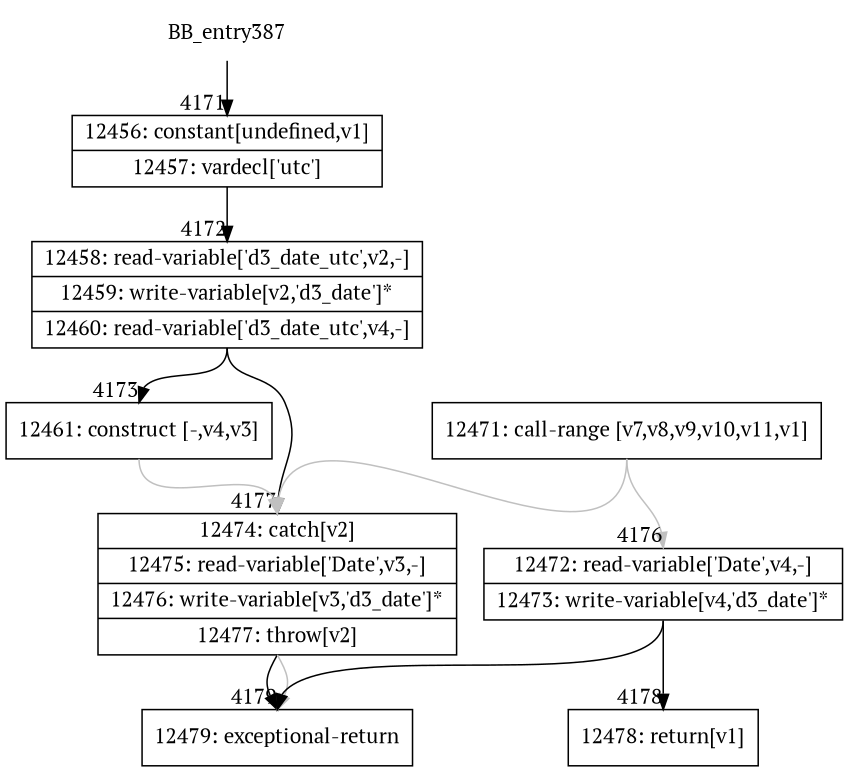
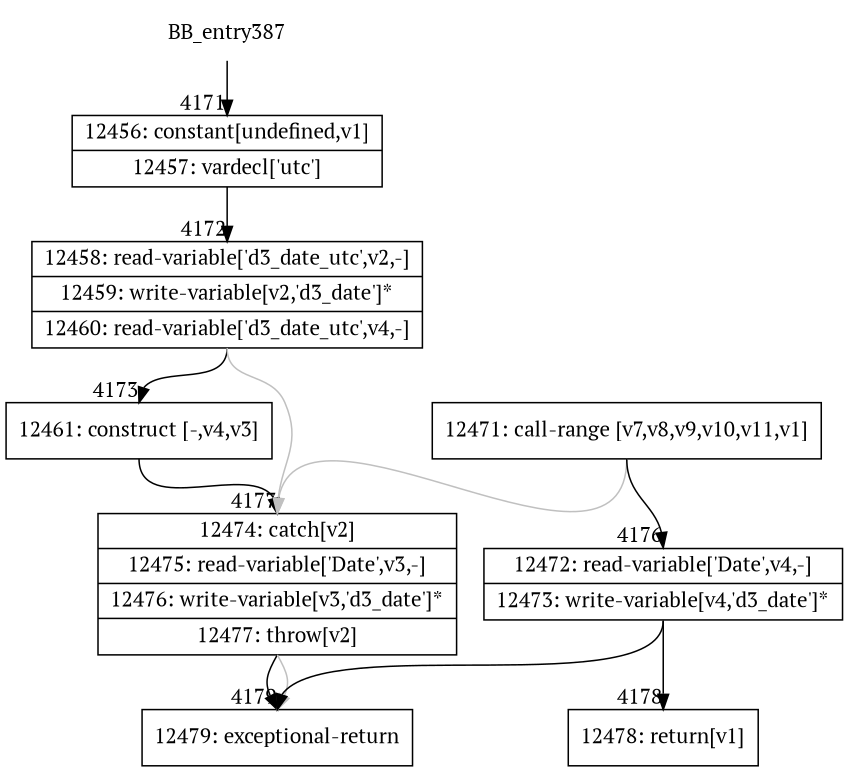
edge "12458: read-variable['d3_date_utc',v2,-]" -> "12474: catch[v2]": color black -> gray
edge "12461: construct [-,v4,v3]" -> "12474: catch[v2]": color gray -> black
edge "12471: call-range [v7,v8,v9,v10,v11,v1]" -> "12472: read-variable['Date',v4,-]": color gray -> black
